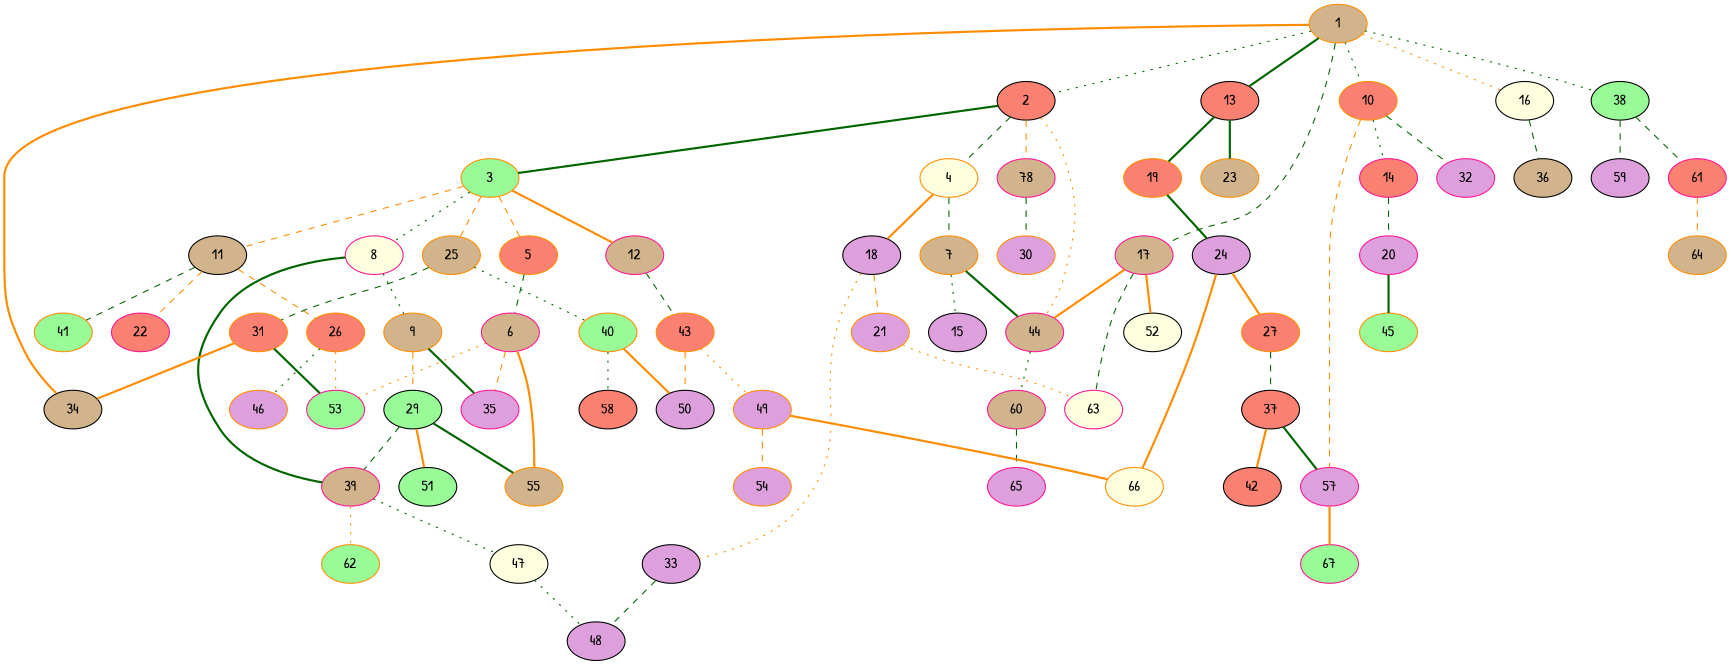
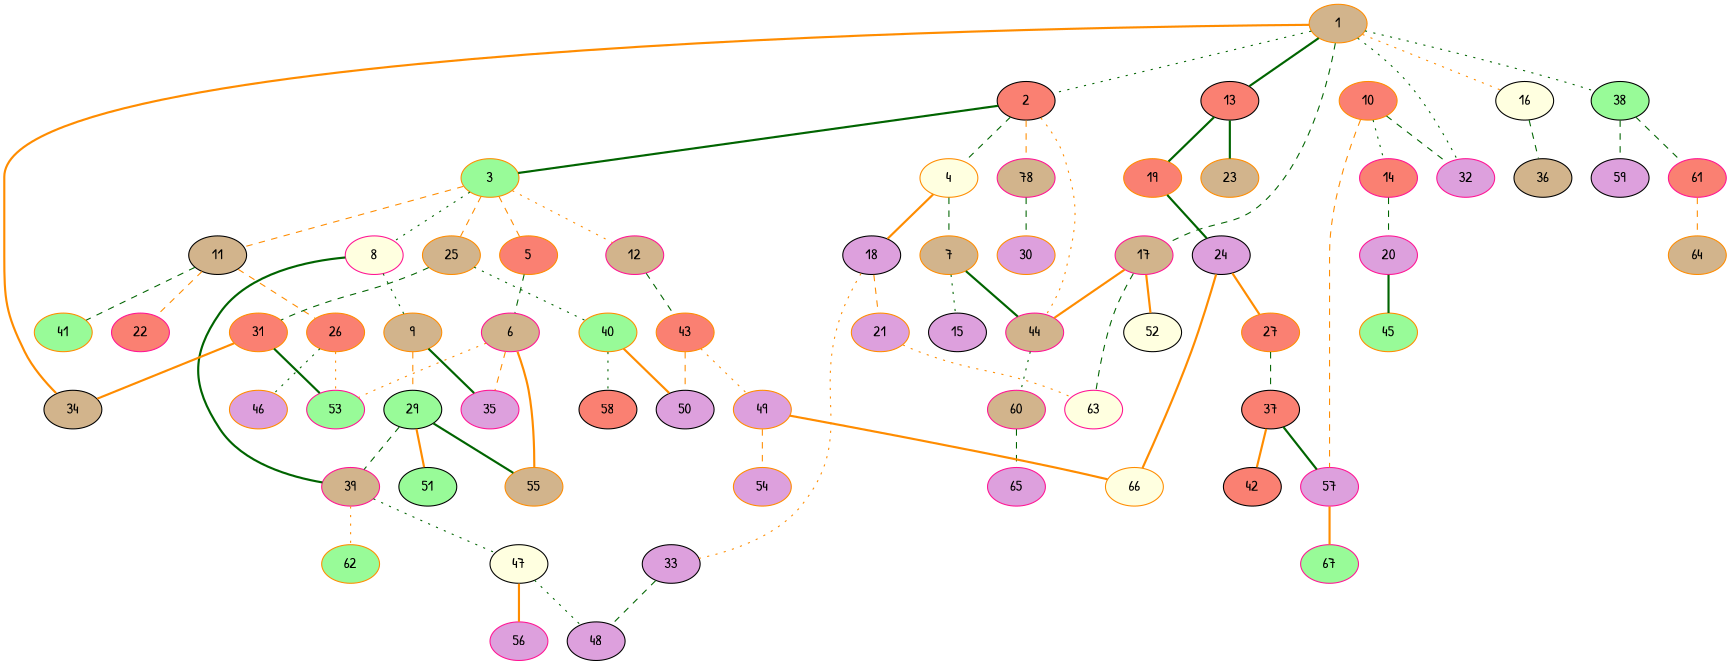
edge "1" -- "10": now "1" -- "32"
edge "3" -- "12": style bold -> dotted
node "56": added
